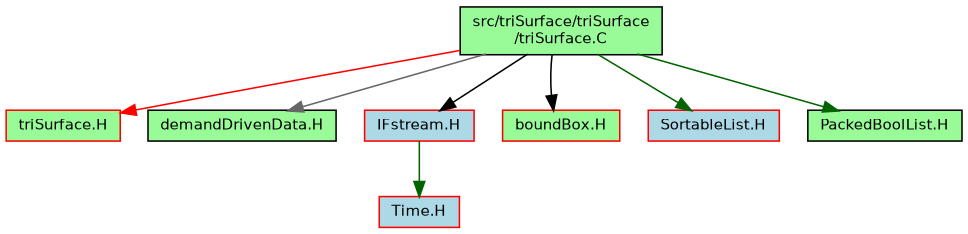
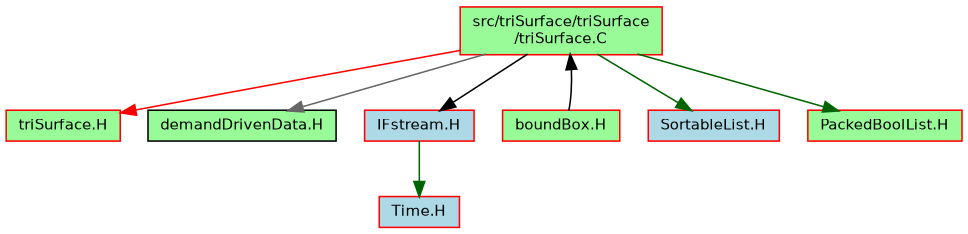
node "src/triSurface/triSurface /triSurface.C": color black -> red
edge "src/triSurface/triSurface /triSurface.C" -> "boundBox.H": reversed
node "PackedBoolList.H": color black -> red
